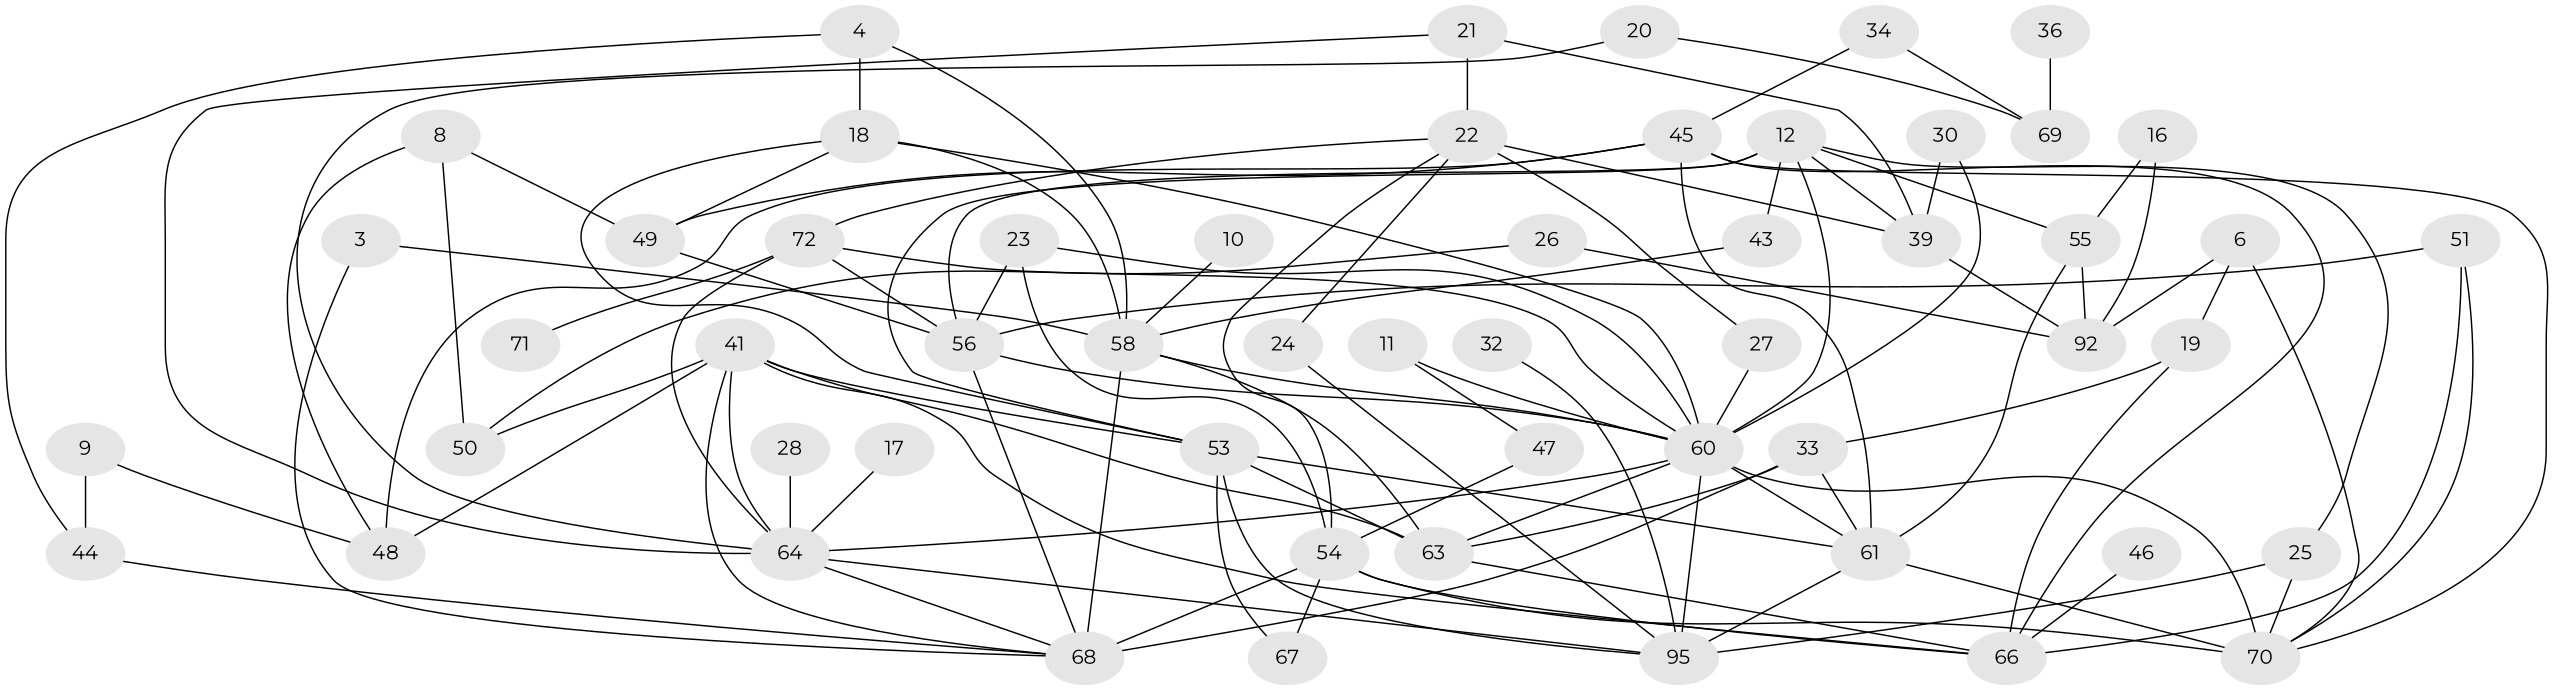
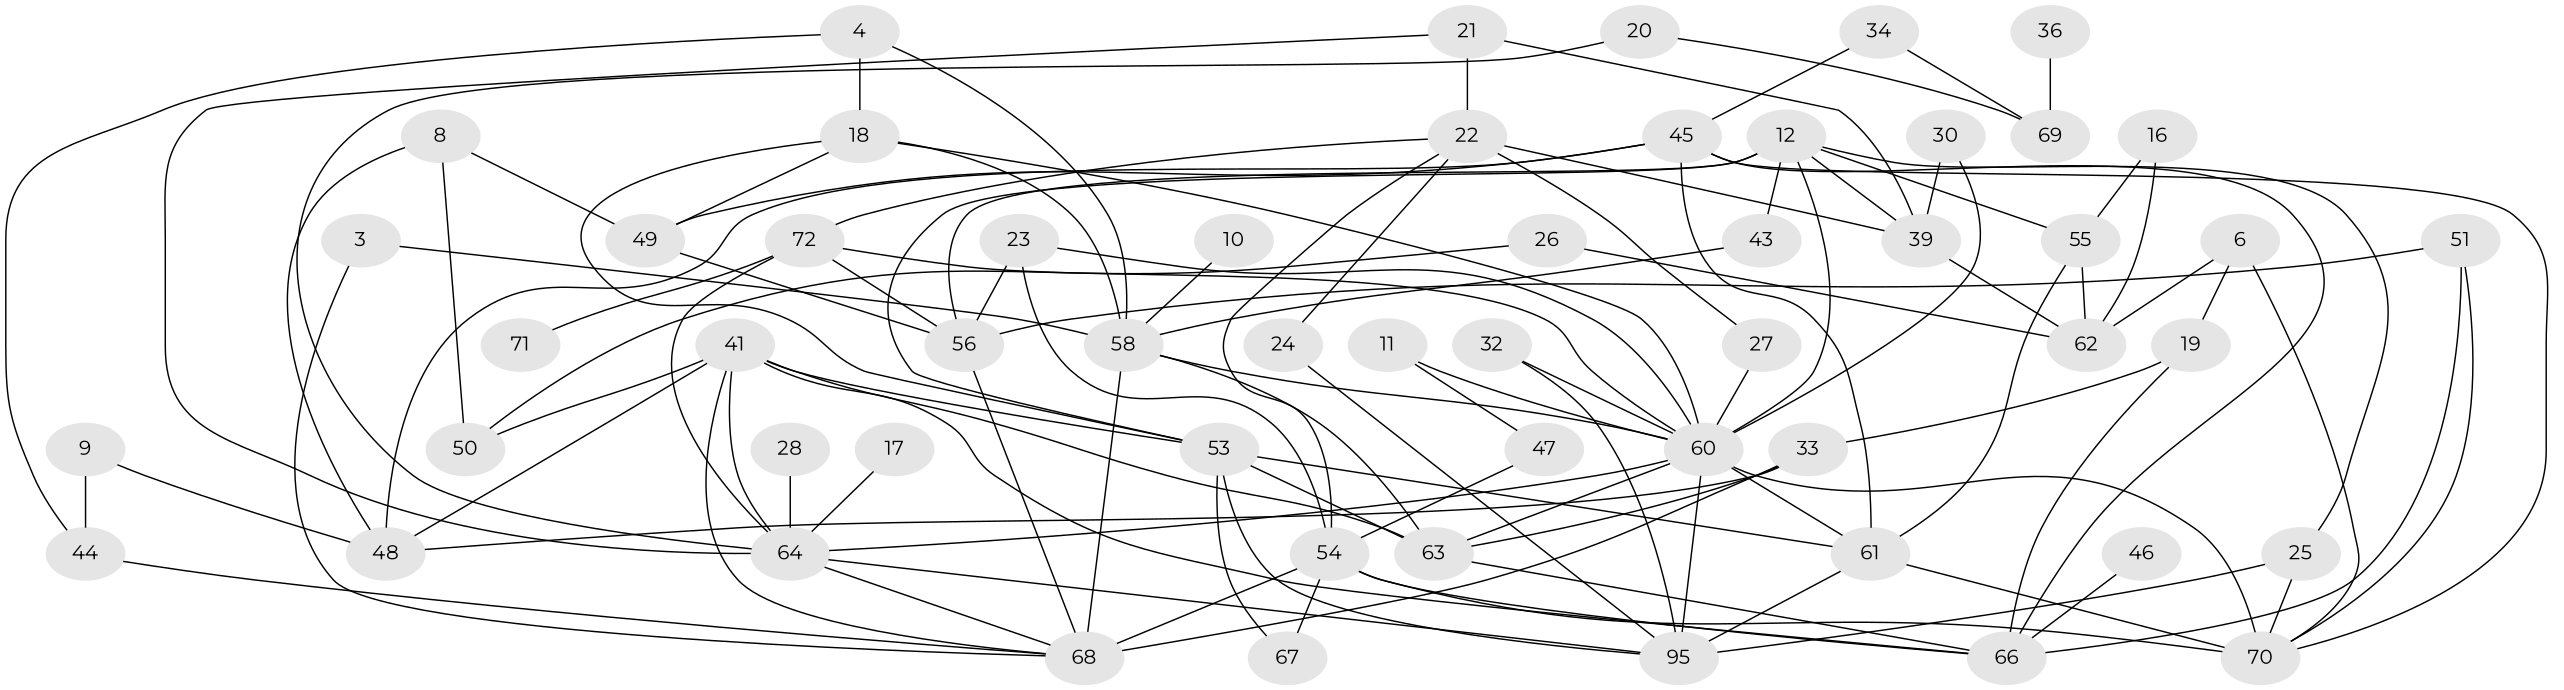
node "92": label "92" -> "62"
edge "56" -- "60": now "32" -- "60"
edge "33" -- "61": now "33" -- "48"
